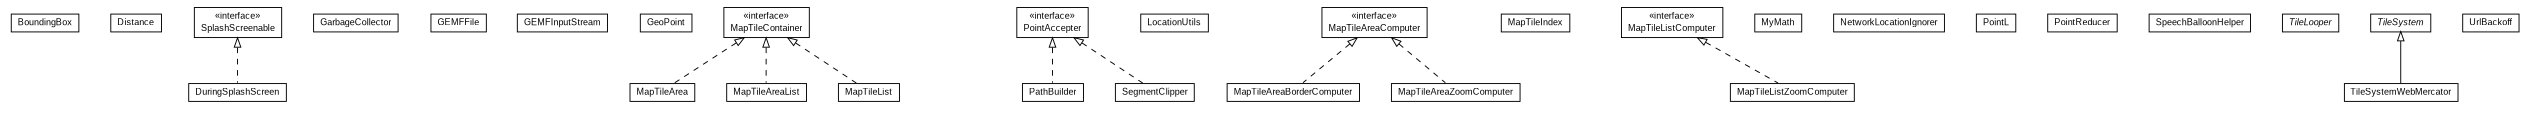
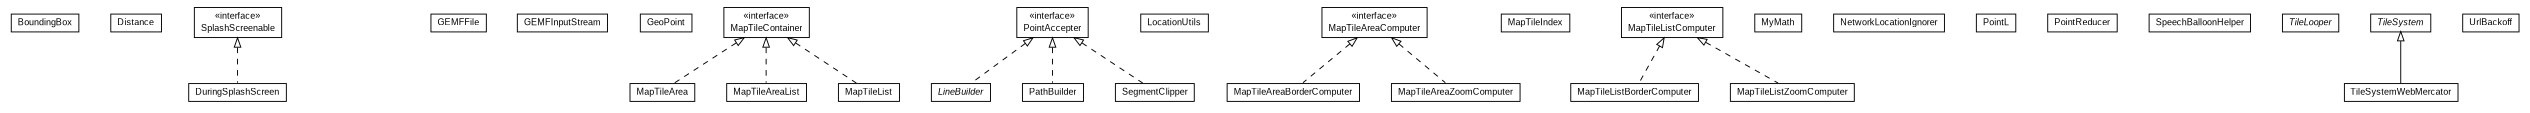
node "GarbageCollector": removed
node "LineBuilder": added
node "MapTileListBorderComputer": added
